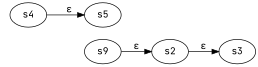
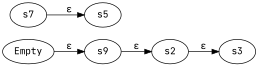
node "s4": label "s4" -> "s7"
node "Empty": added
